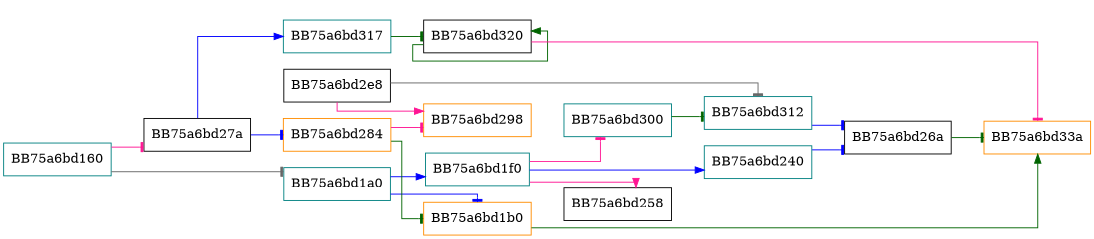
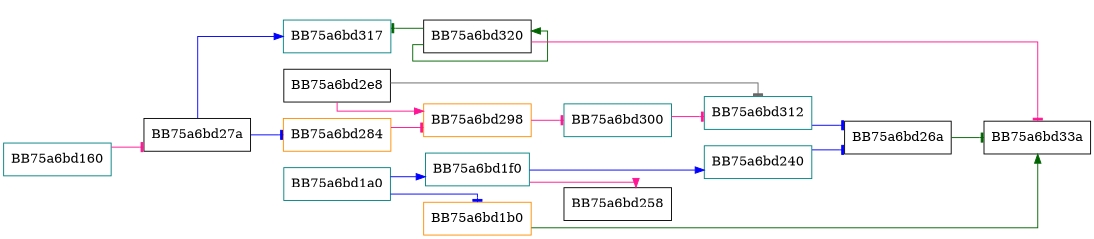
edge "BB75a6bd317" -> "BB75a6bd320": reversed
edge "BB75a6bd300" -> "BB75a6bd312": color darkgreen -> deeppink
node "BB75a6bd33a": color darkorange -> black
edge "BB75a6bd1f0" -> "BB75a6bd300": now "BB75a6bd298" -> "BB75a6bd300"
edge "BB75a6bd160" -> "BB75a6bd1a0": removed
edge "BB75a6bd284" -> "BB75a6bd1b0": removed
